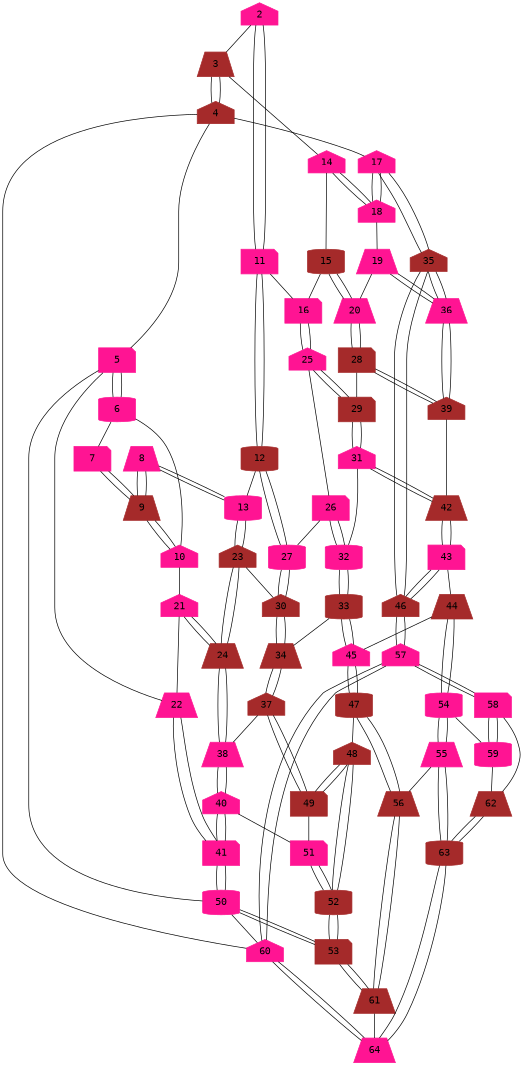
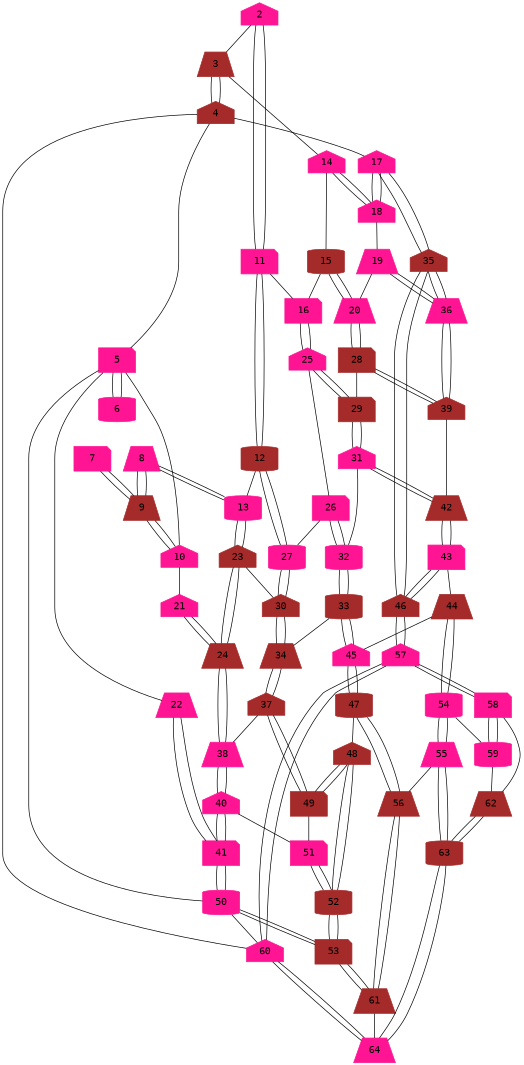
edge "6" -- "7": removed
edge "6" -- "10": now "5" -- "10"
edge "21" -- "22": removed
